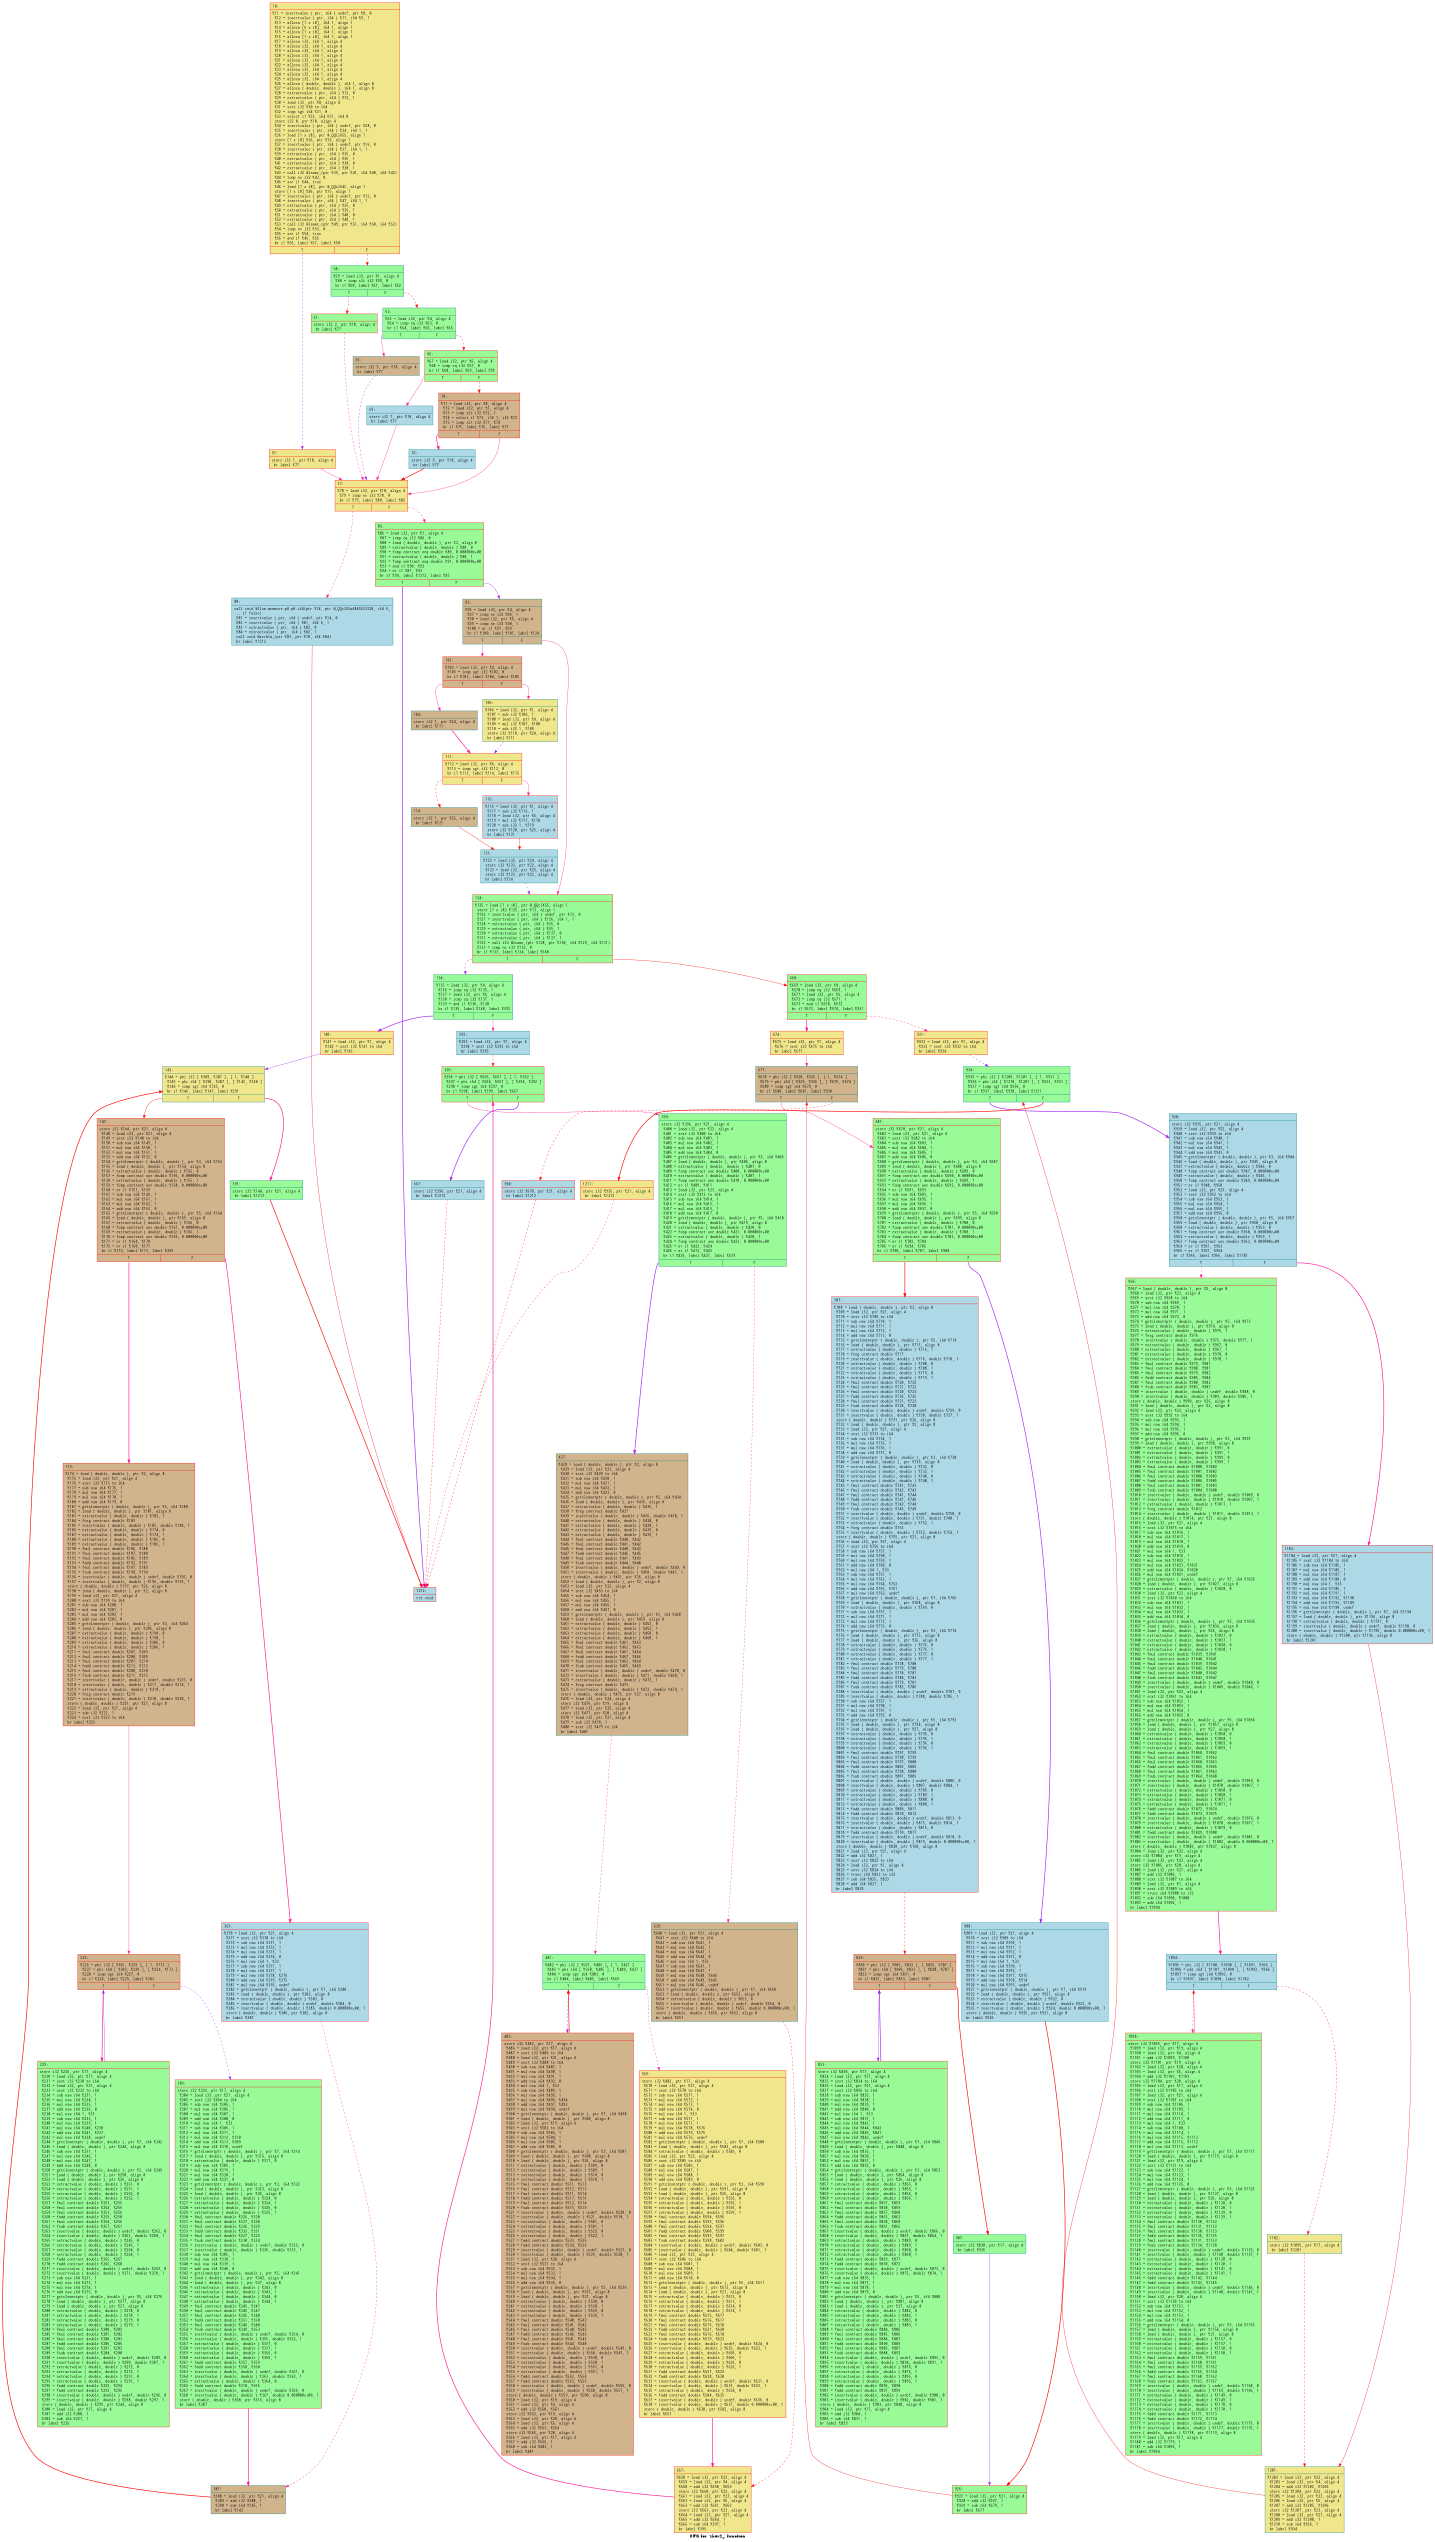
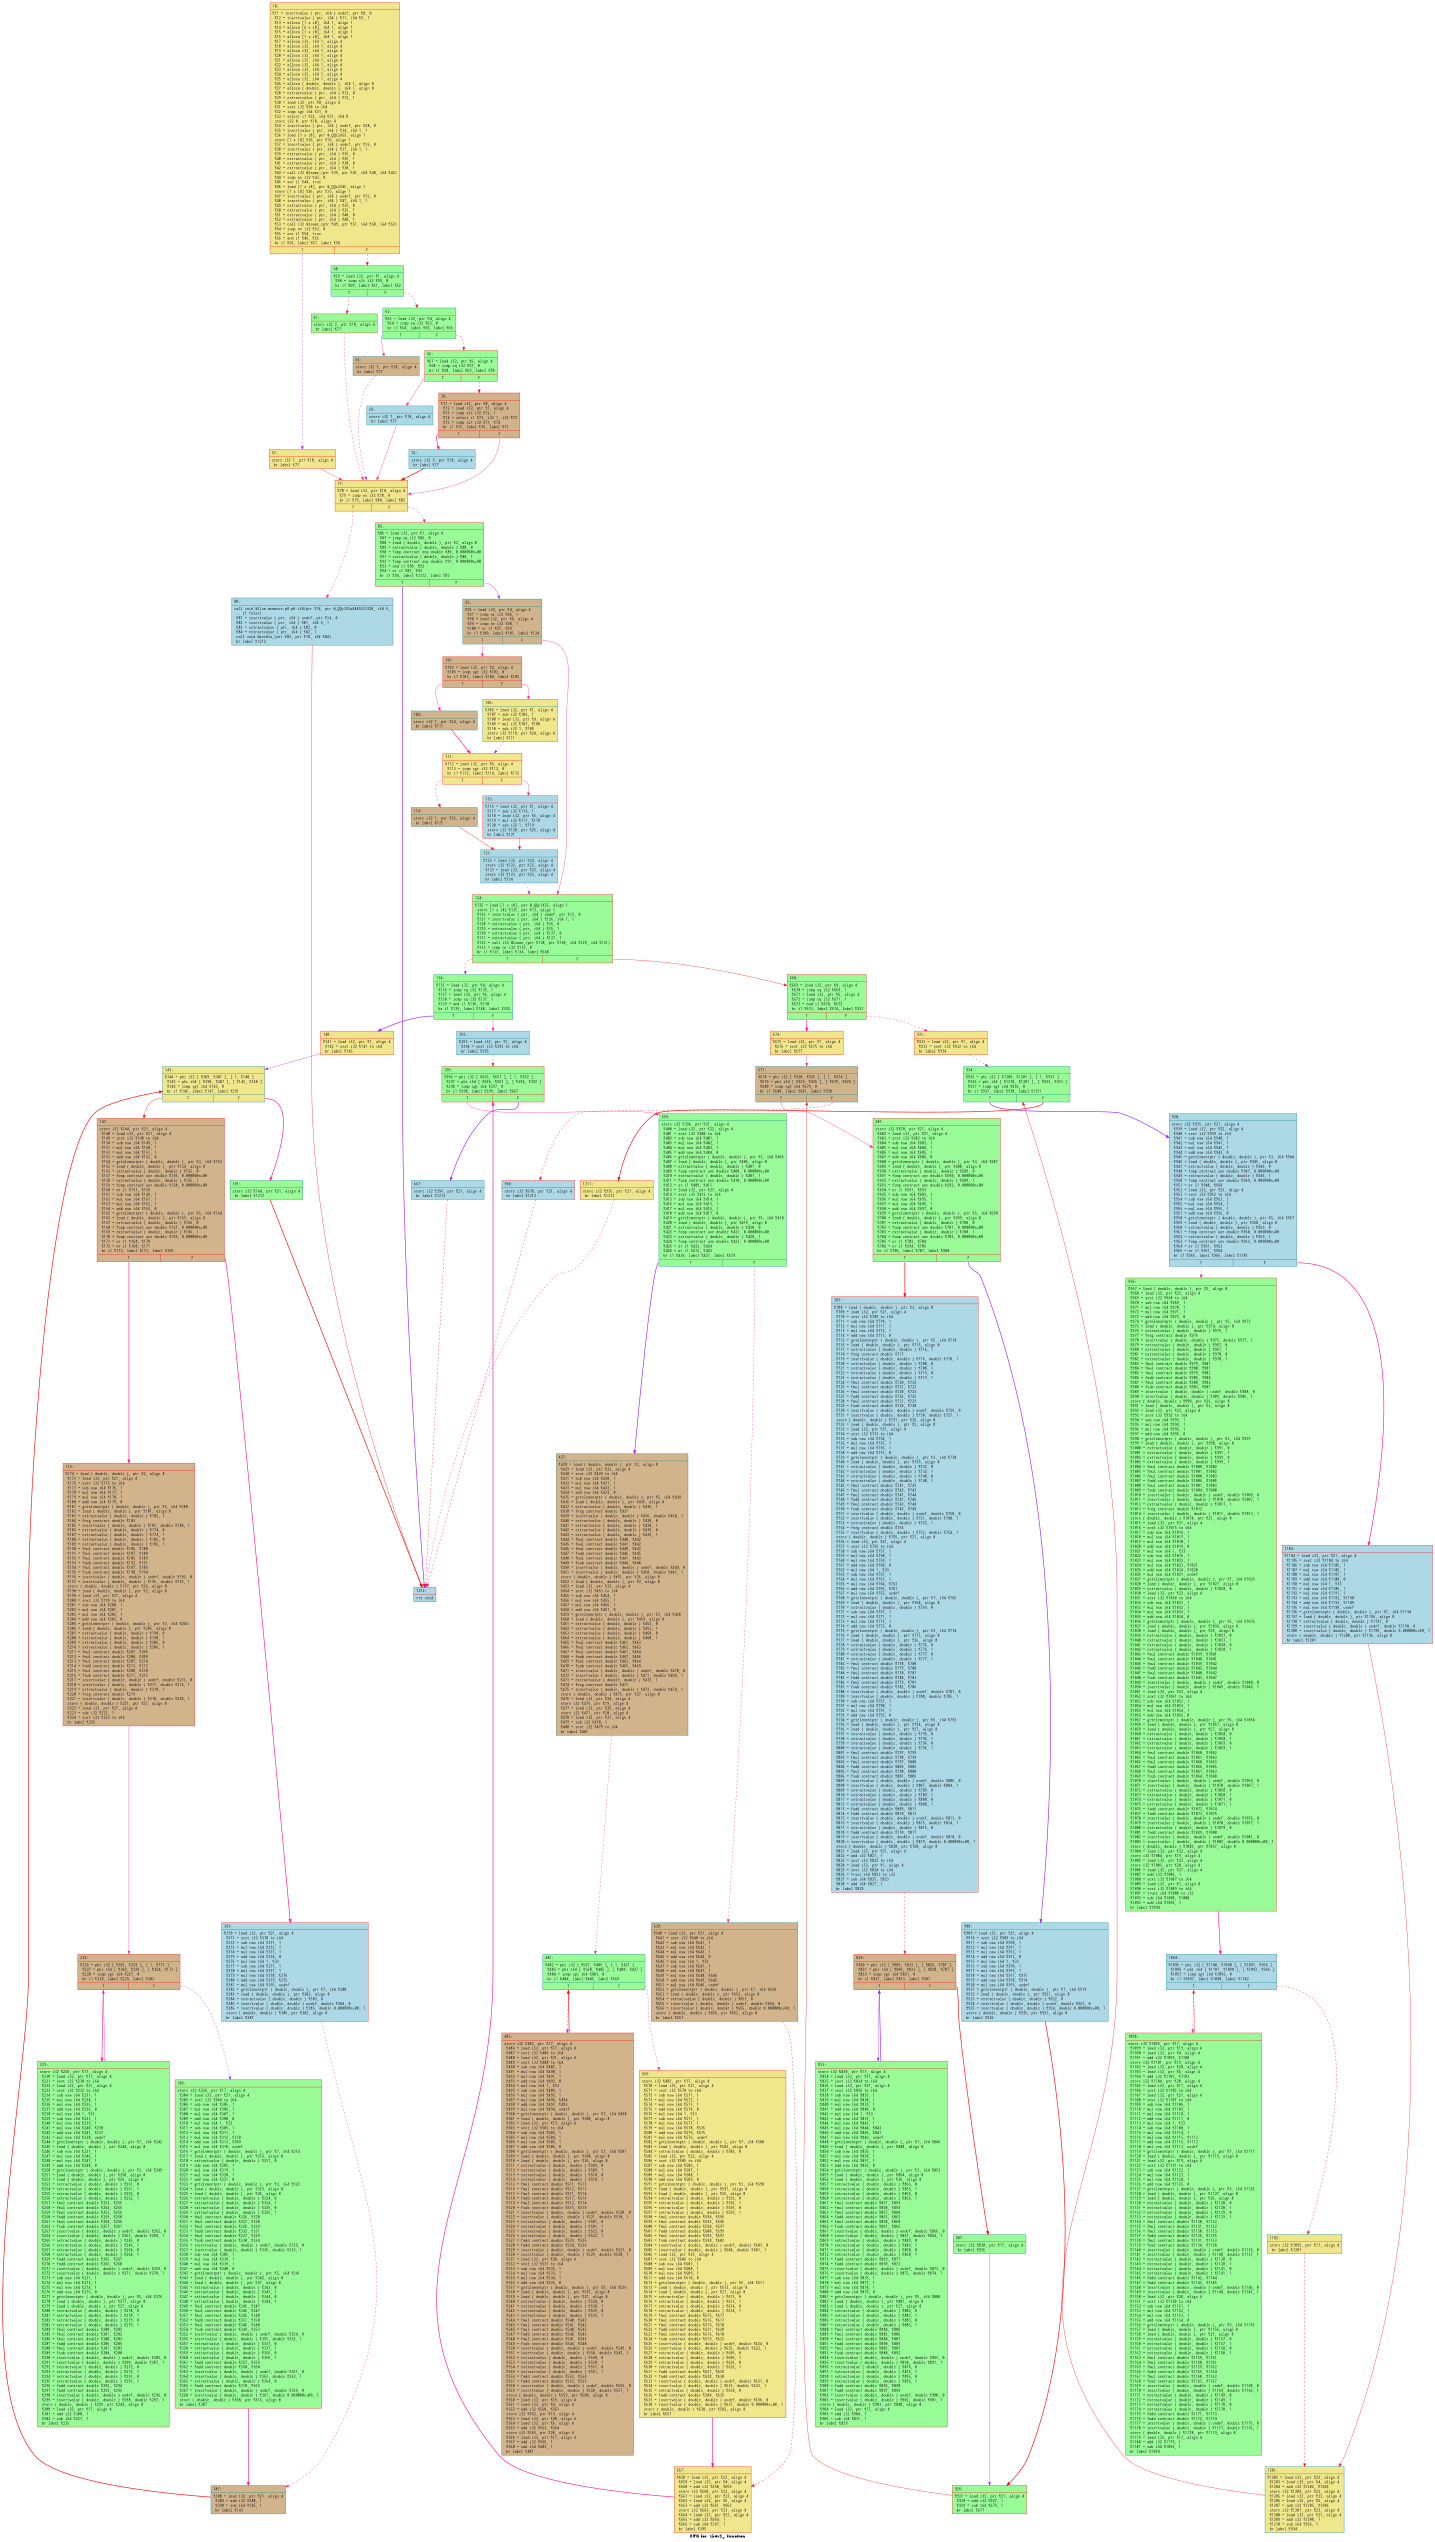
edge "229:" -> "225:": color purple -> deeppink
